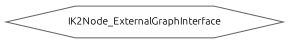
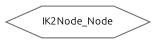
node "IK2Node_ExternalGraphInterface": label "IK2Node_ExternalGraphInterface" -> "IK2Node_Node"
